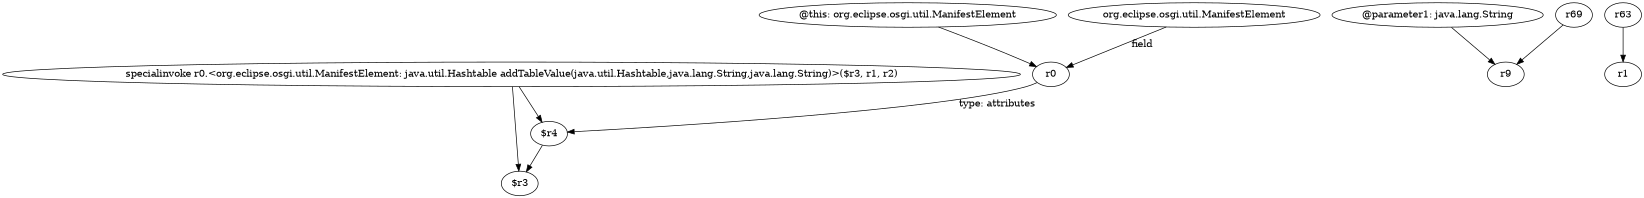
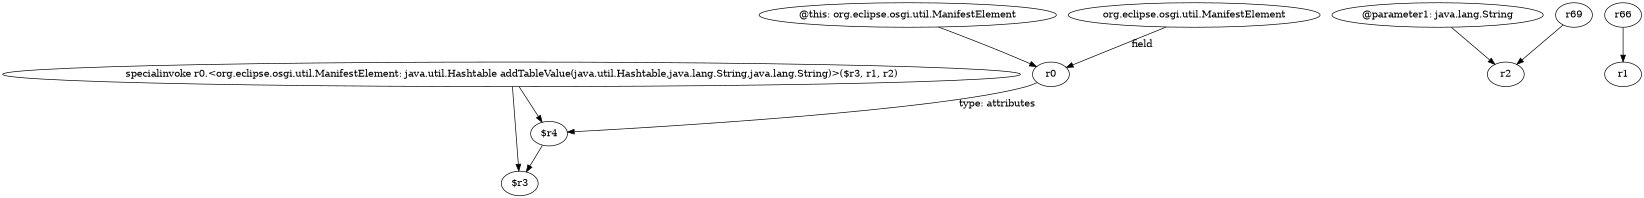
node "r63": label "r63" -> "r66"
node "r9": label "r9" -> "r2"
